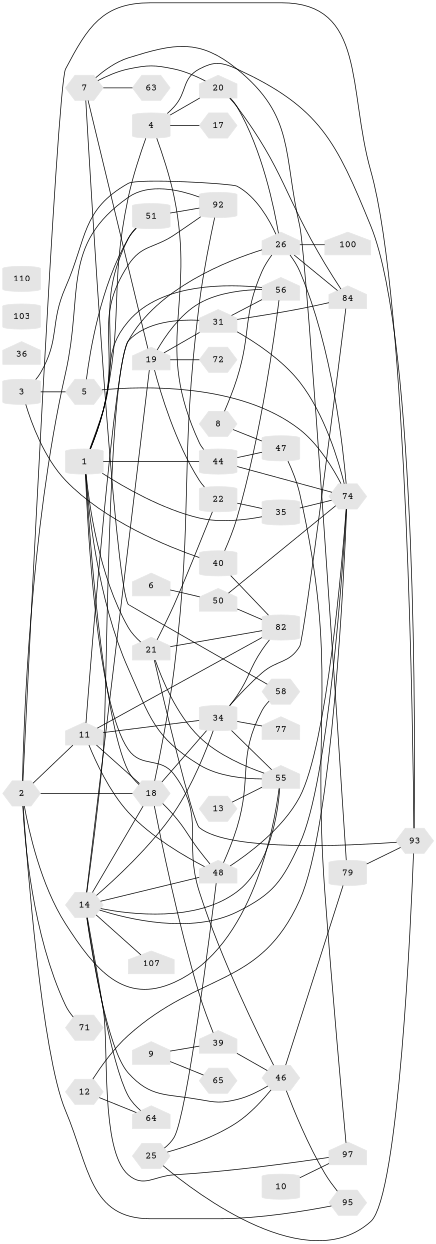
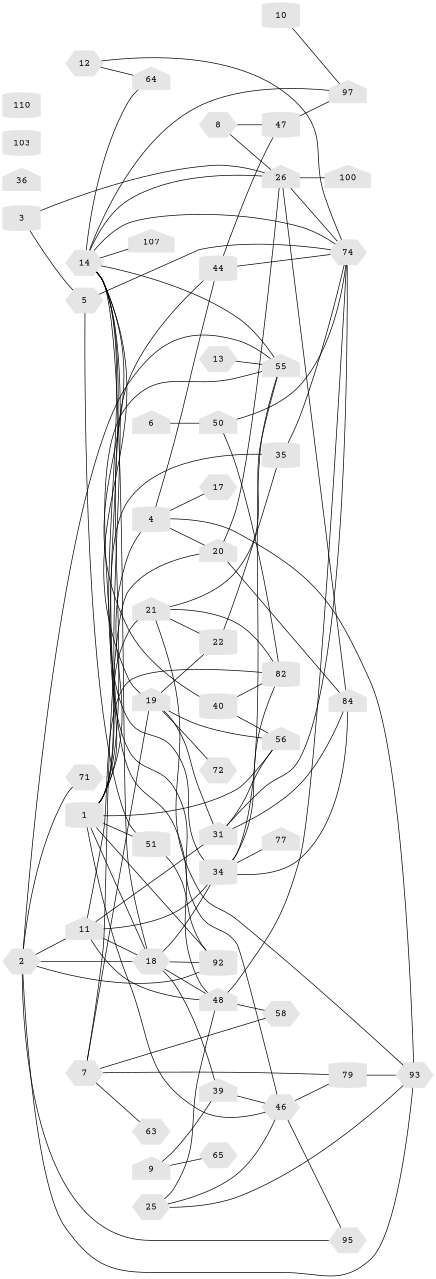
edge "3" -- "40": now "14" -- "40"
